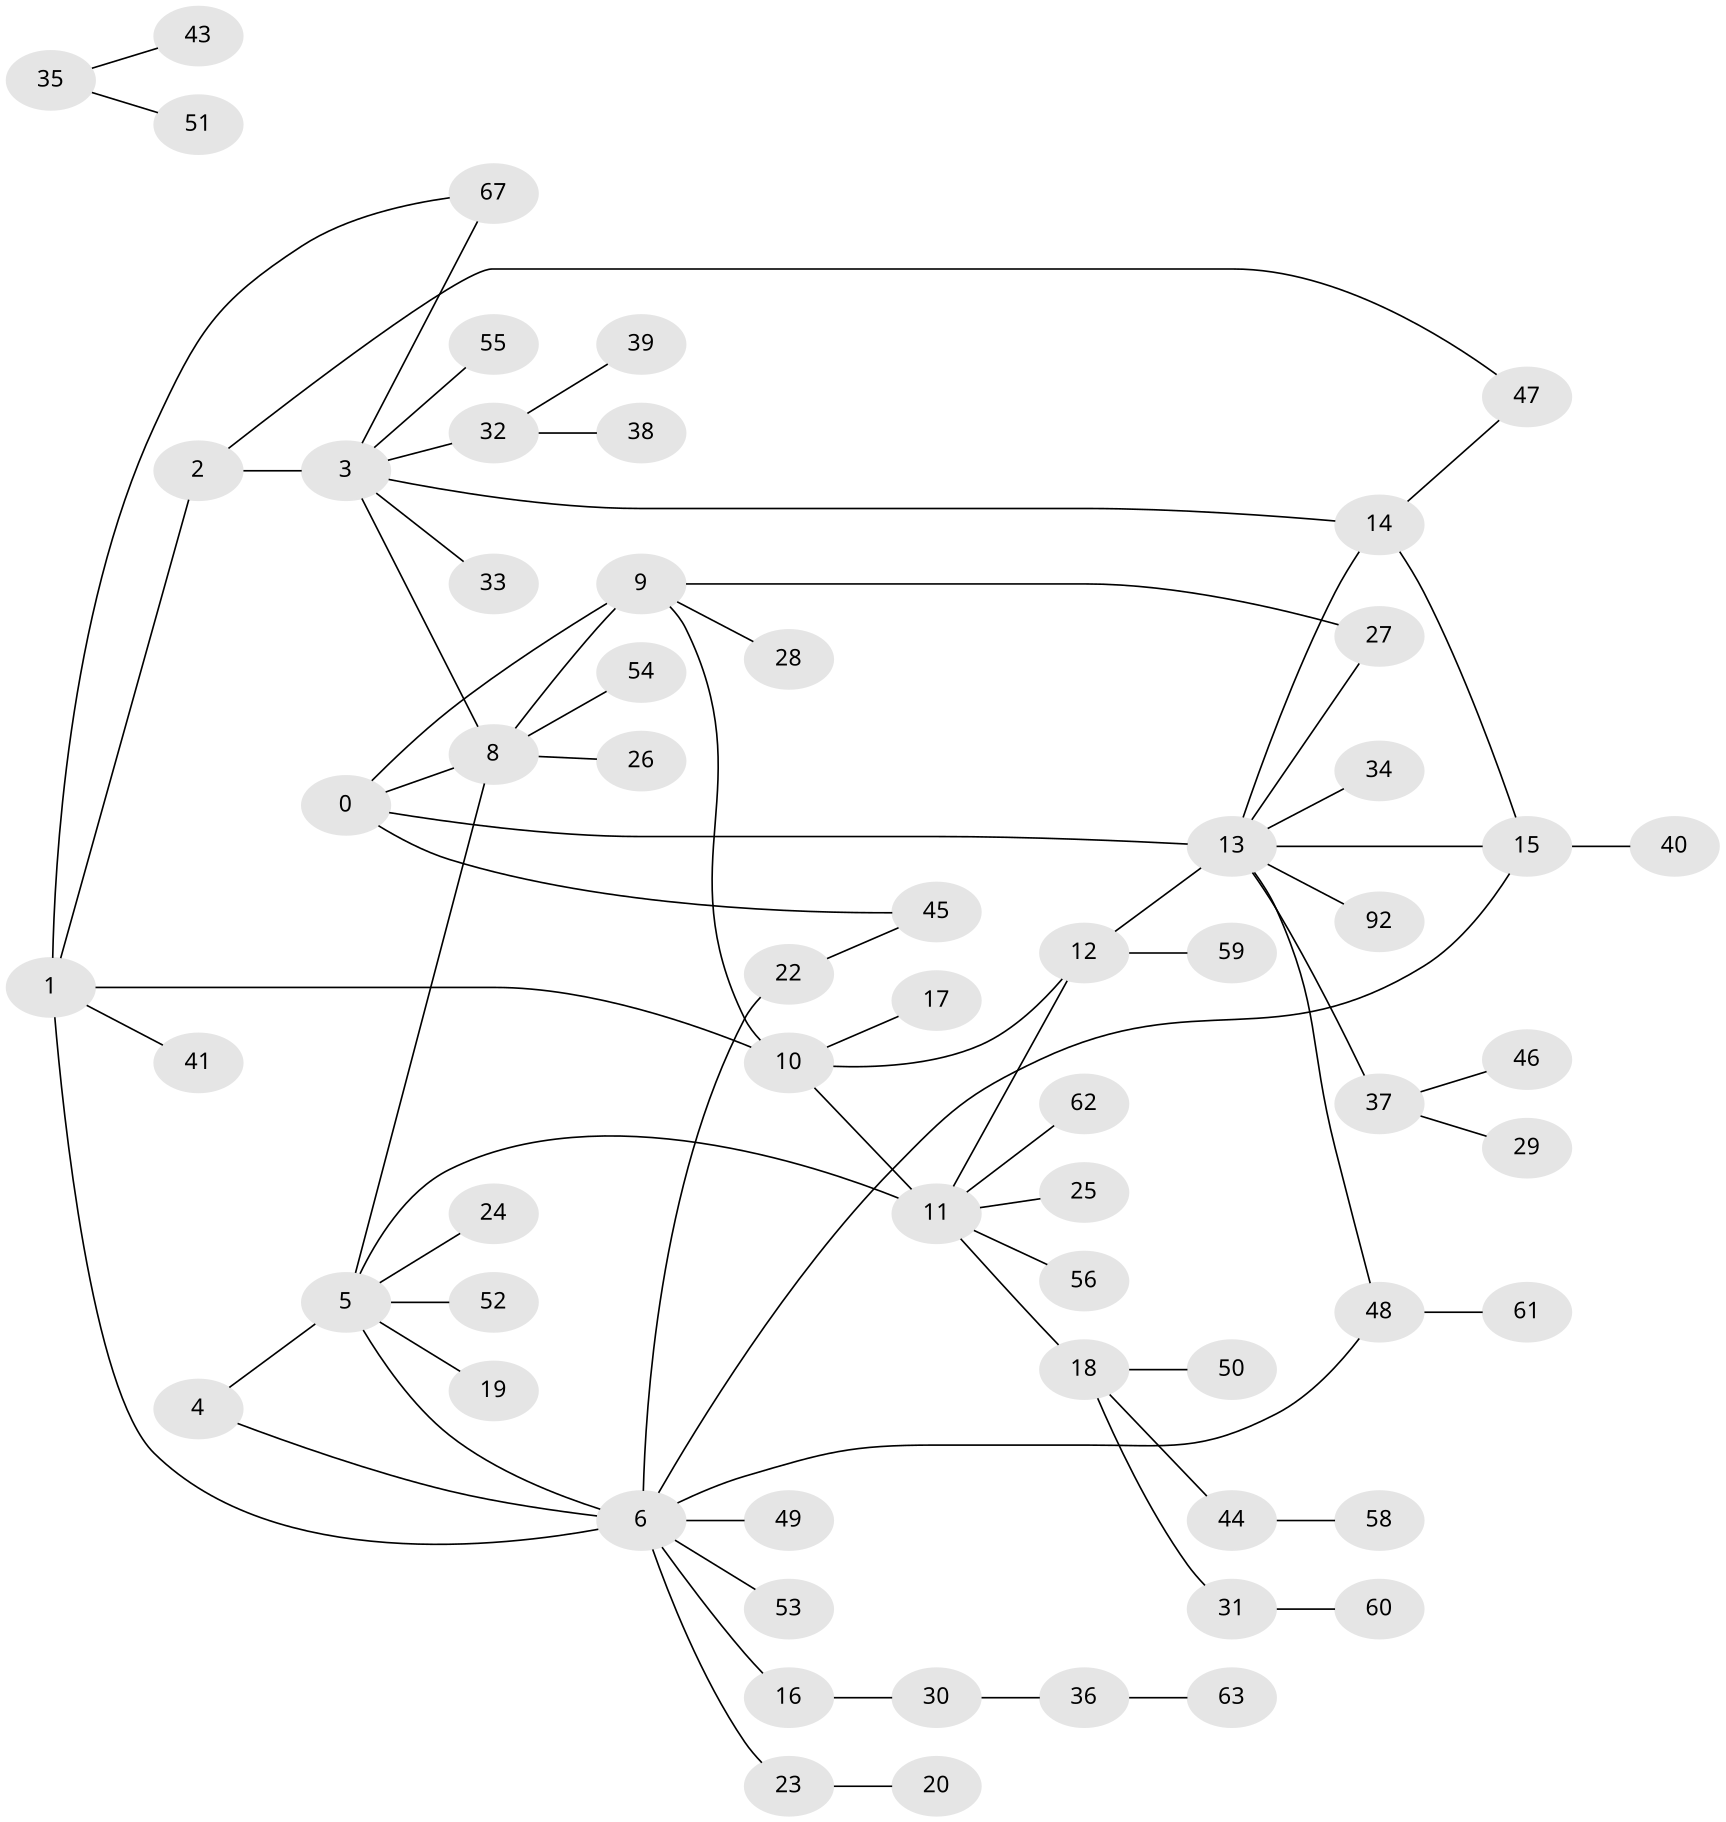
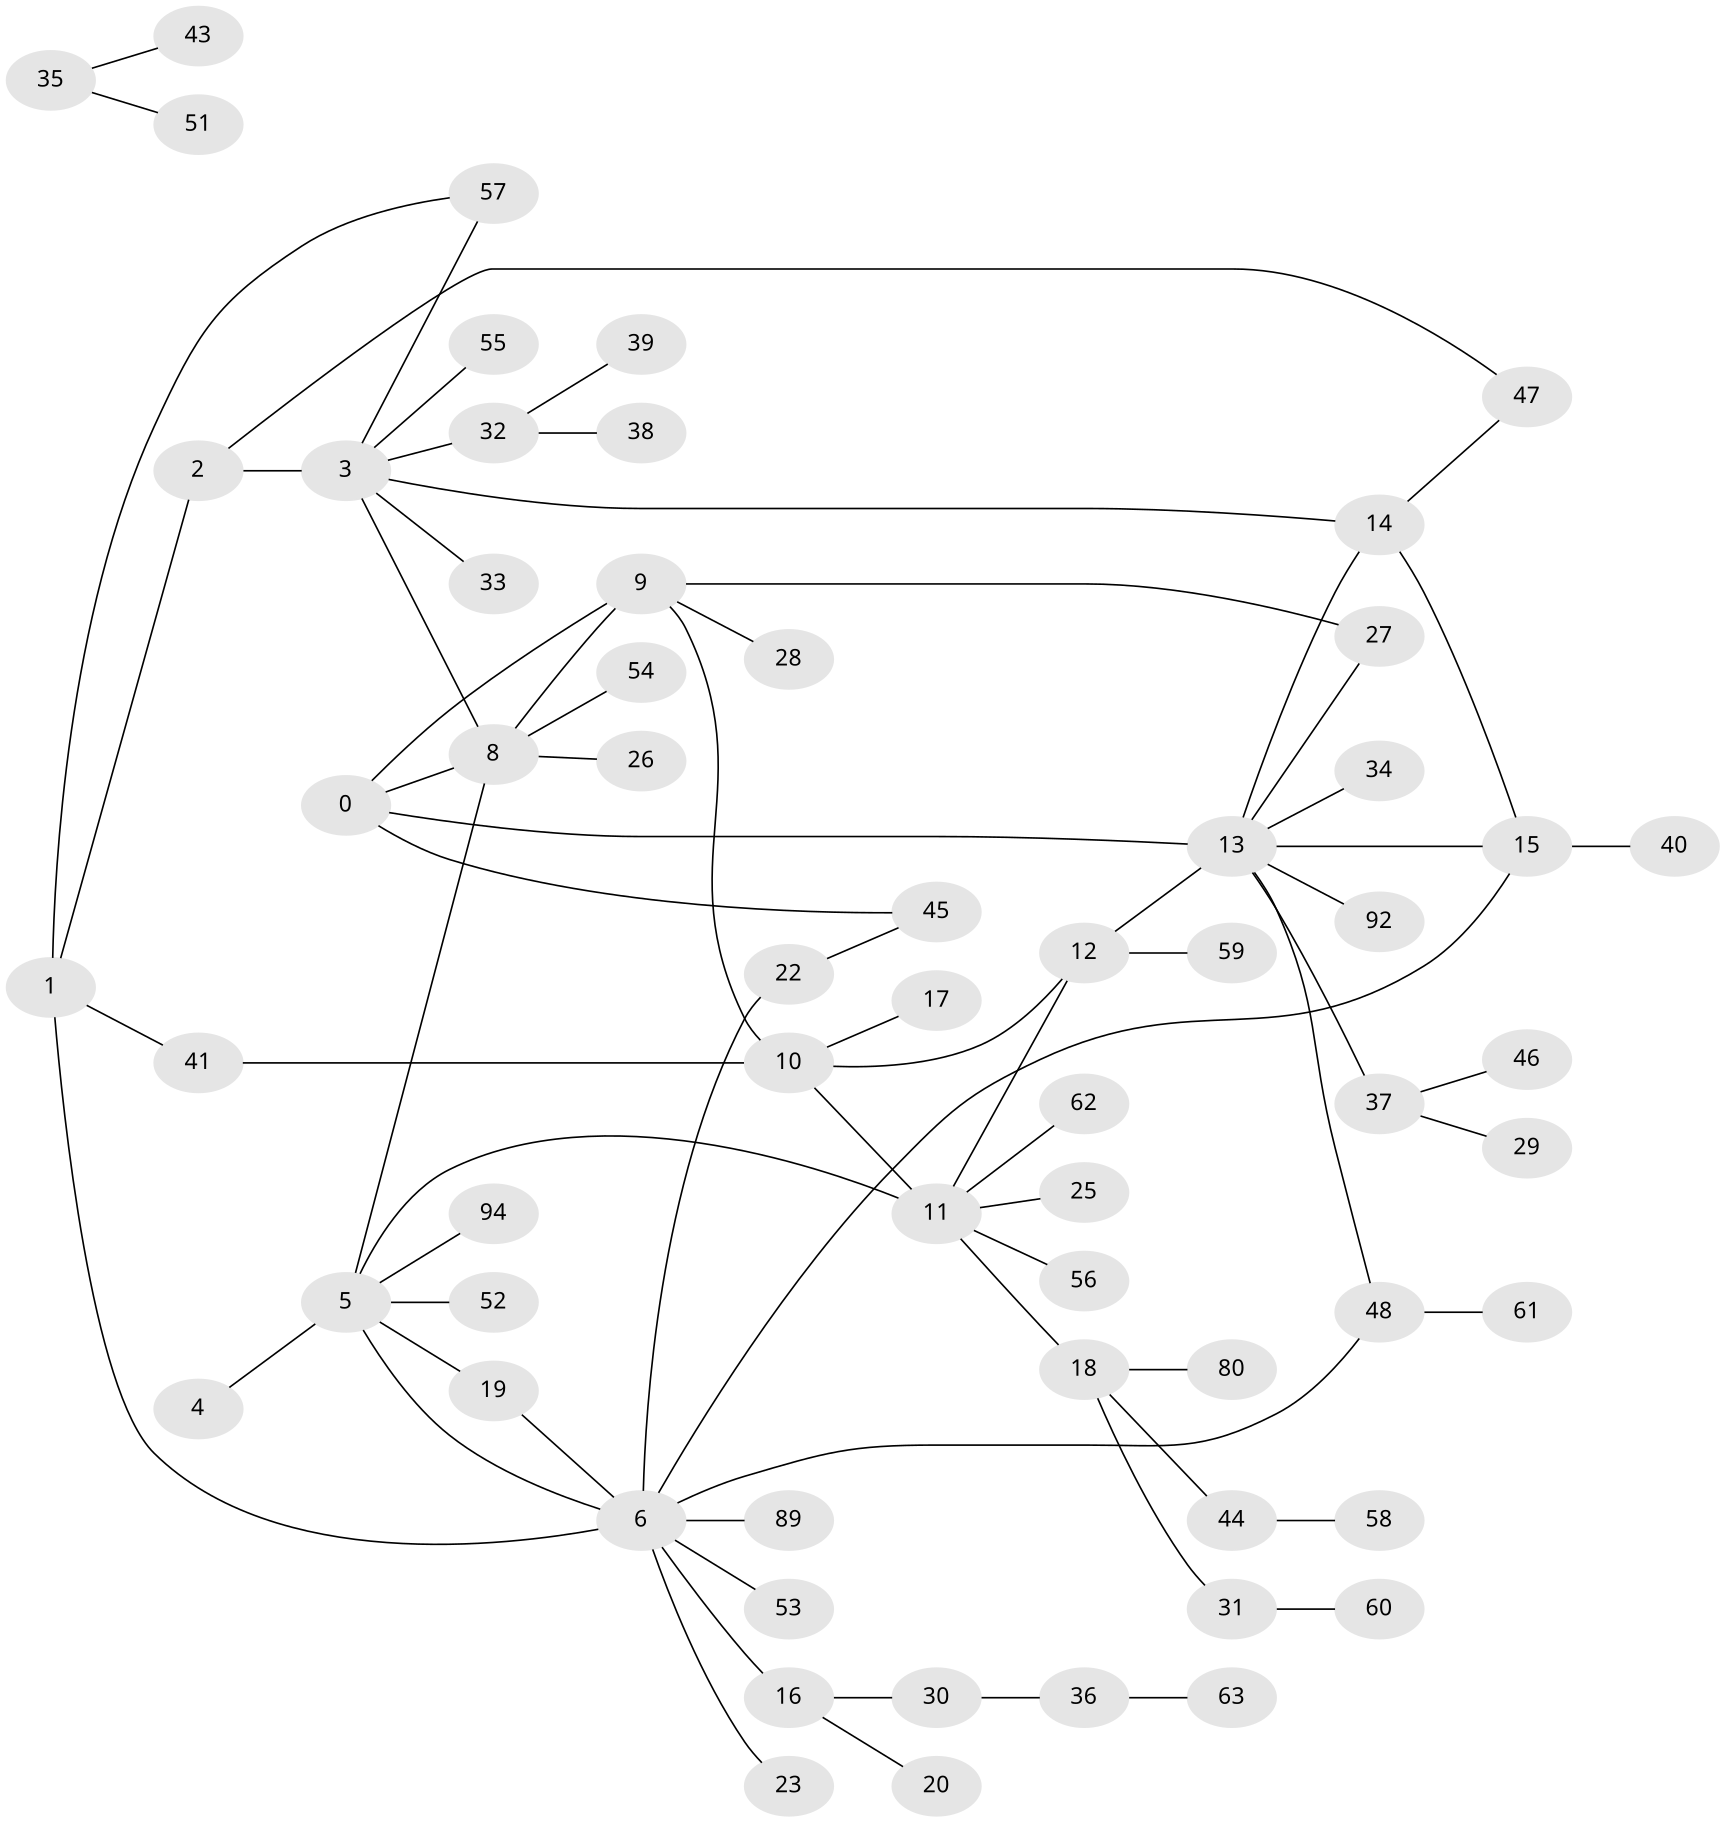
node "67": label "67" -> "57"
edge "1" -- "10": now "41" -- "10"
node "24": label "24" -> "94"
node "50": label "50" -> "80"
edge "4" -- "6": now "19" -- "6"
node "49": label "49" -> "89"
edge "23" -- "20": now "16" -- "20"
